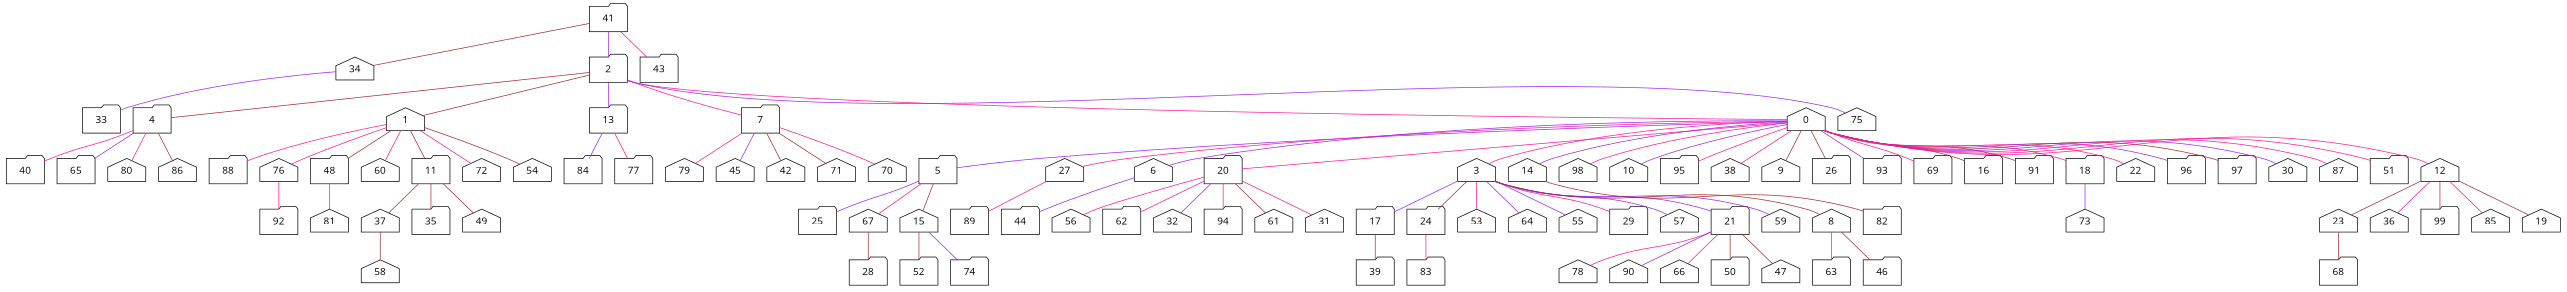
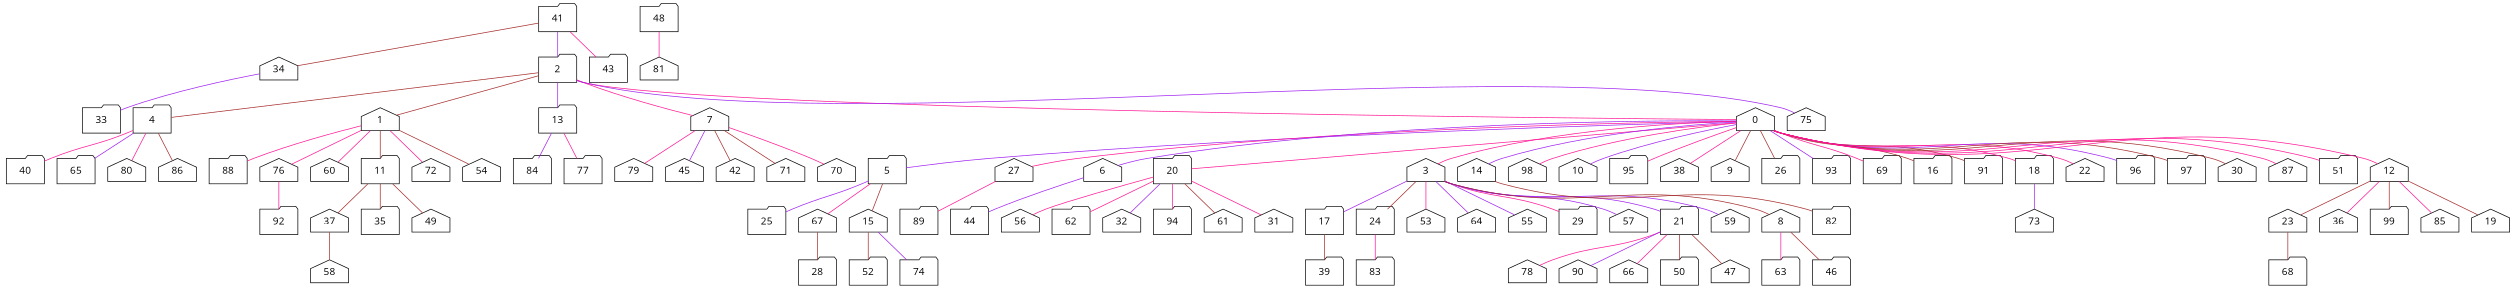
node "7": shape folder -> house
edge "1" -- "48": removed
edge "0" -- "30": color purple -> brown
